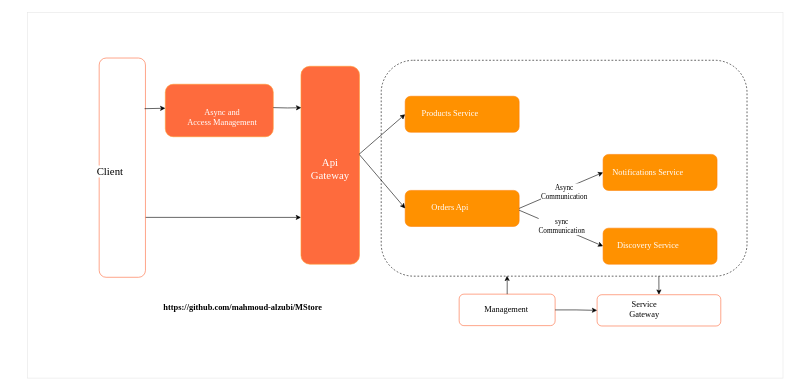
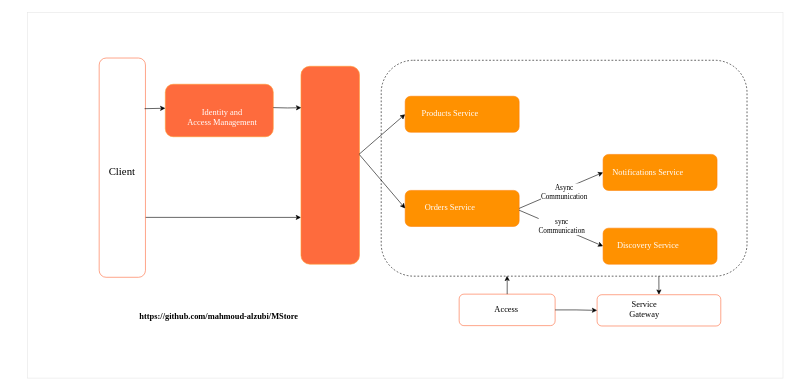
node "Async and Access Management": label "Async and Access Management" -> "Identity and Access Management"
node "Client": moved (110, 165) -> (122, 165)
node "Api Gateway": removed
node "Orders Api": label "Orders Api" -> "Orders Service"
node "https://github.com/mahmoud-alzubi/MStore": moved (243, 308) -> (219, 317)
node "Management": label "Management" -> "Access"
